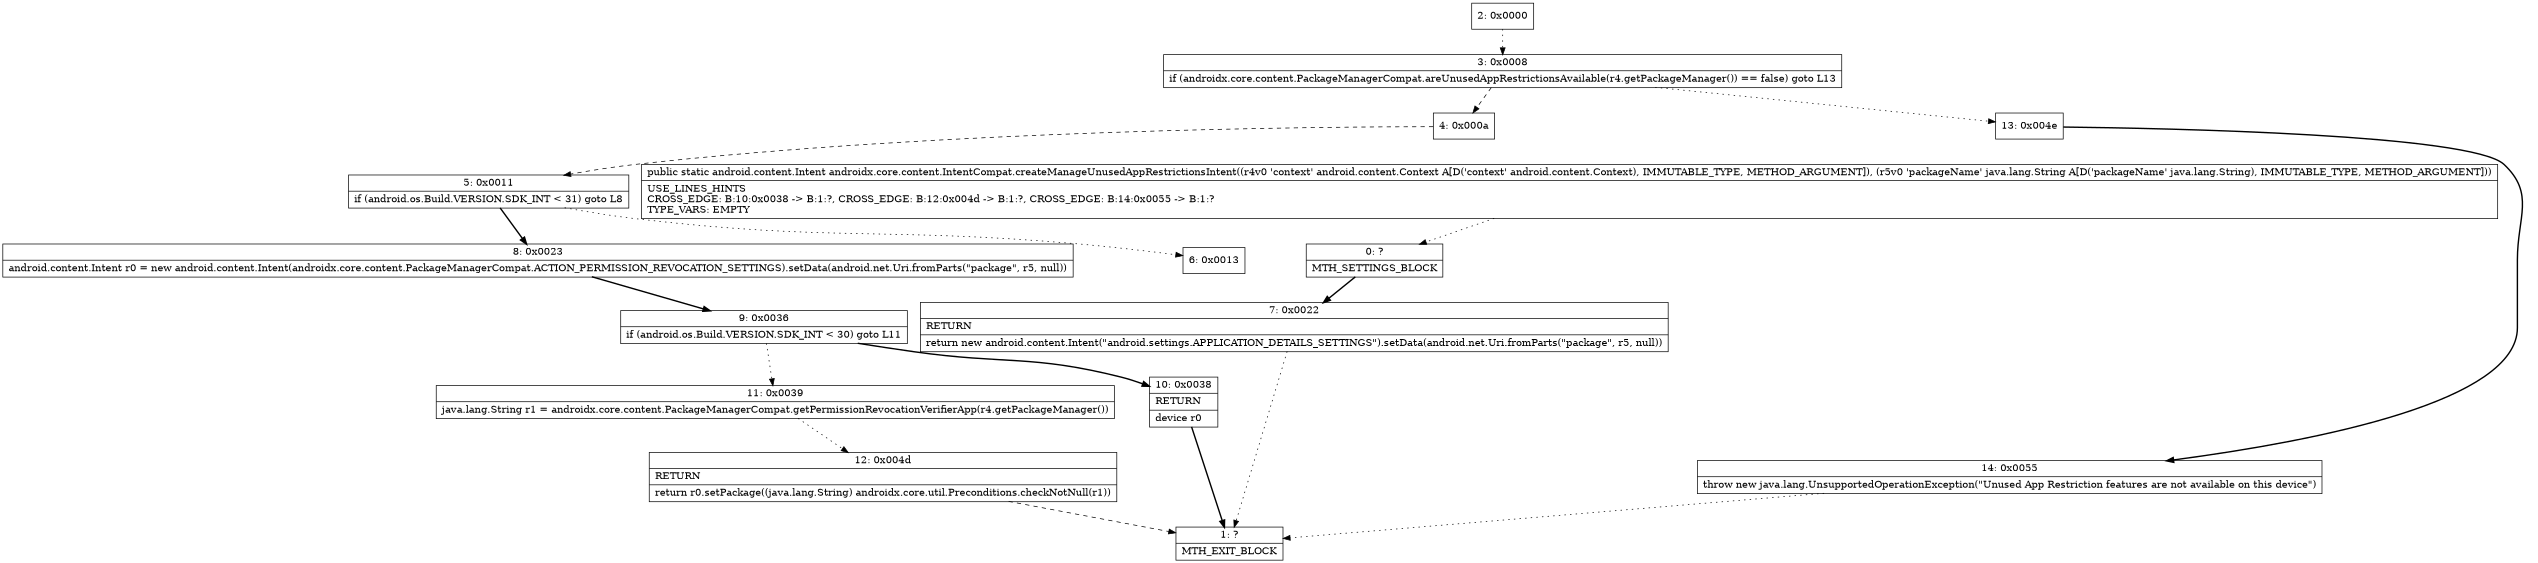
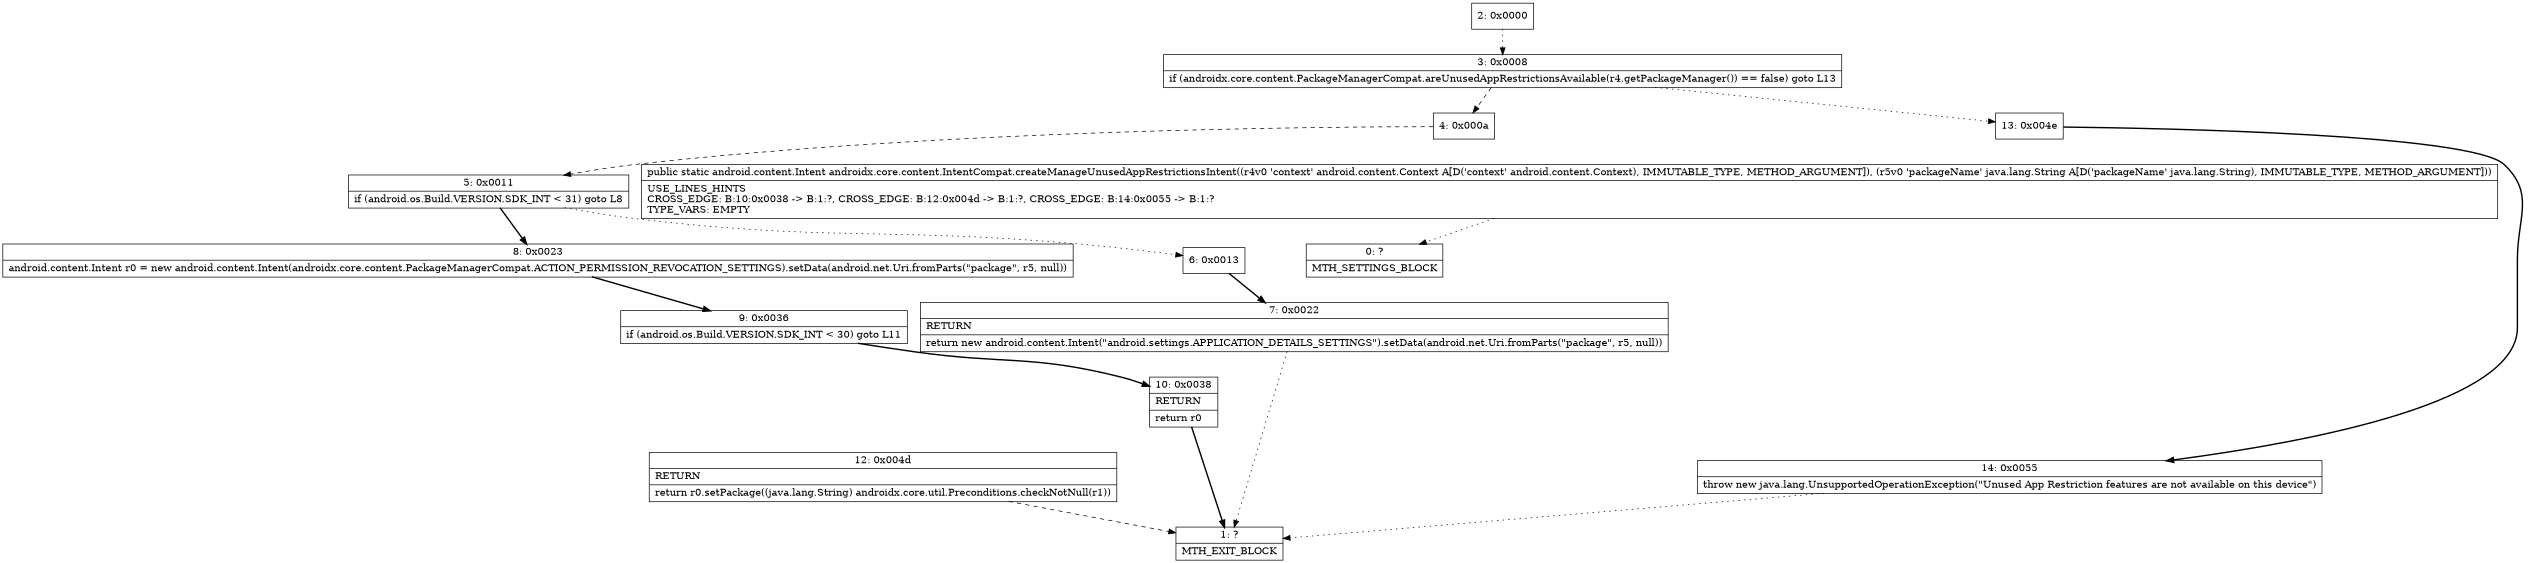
edge "0: ?" -> "7: 0x0022": now "6: 0x0013" -> "7: 0x0022"
node "11: 0x0039": removed
node "10: 0x0038": text "device r0" -> "return r0"
